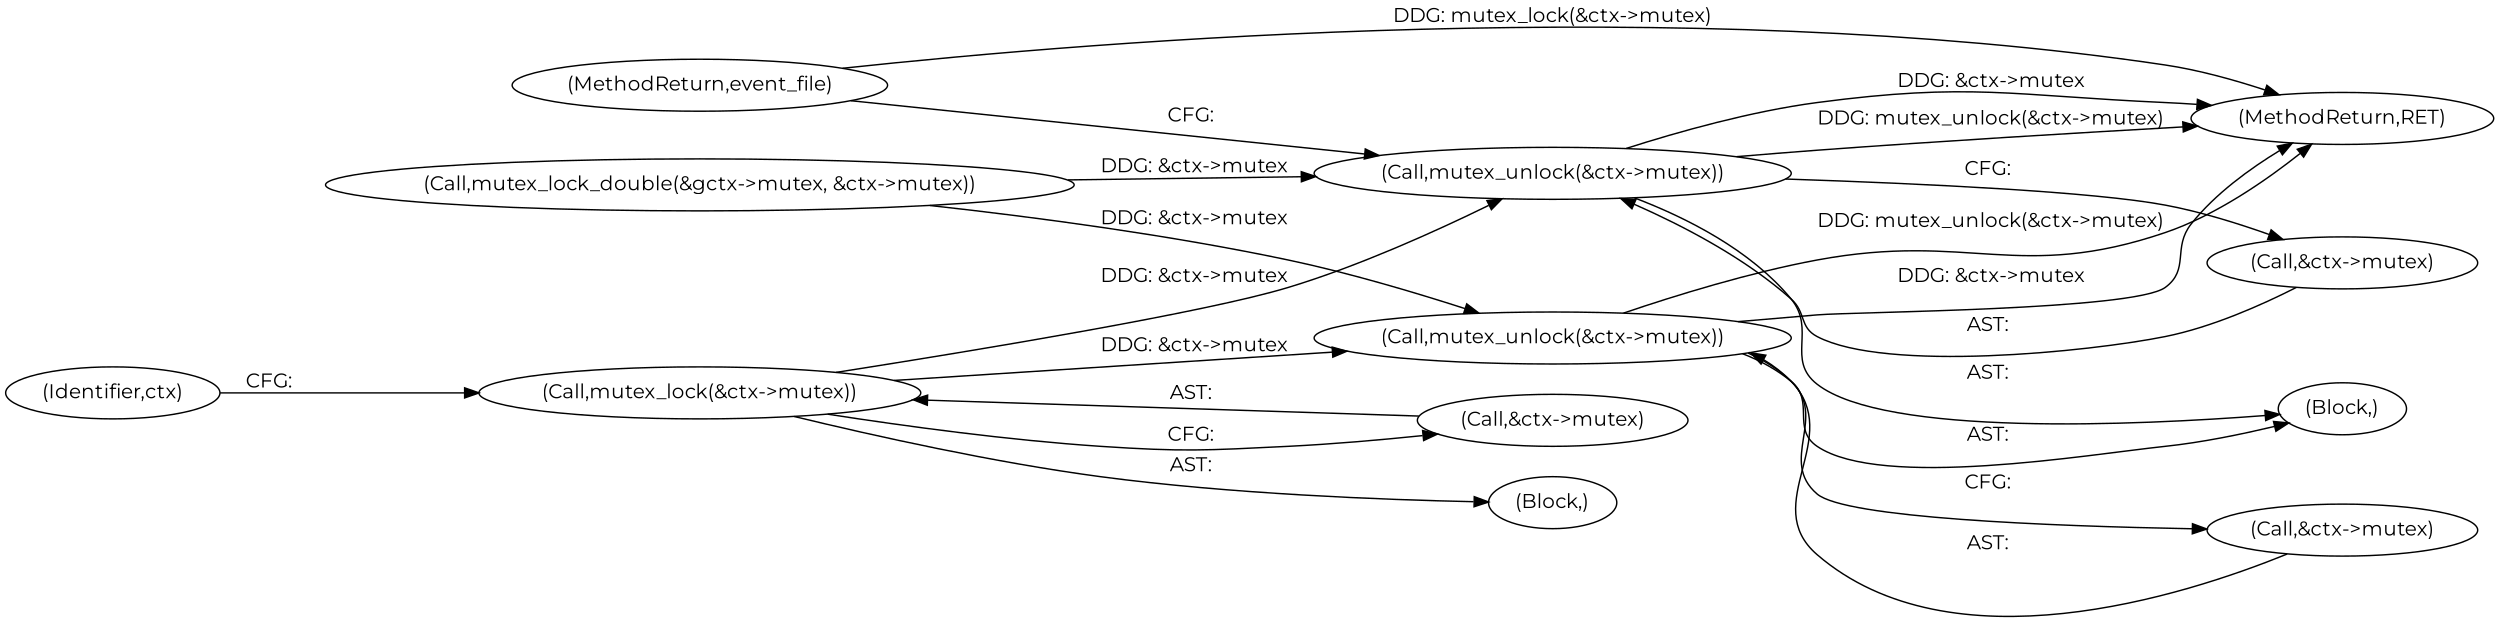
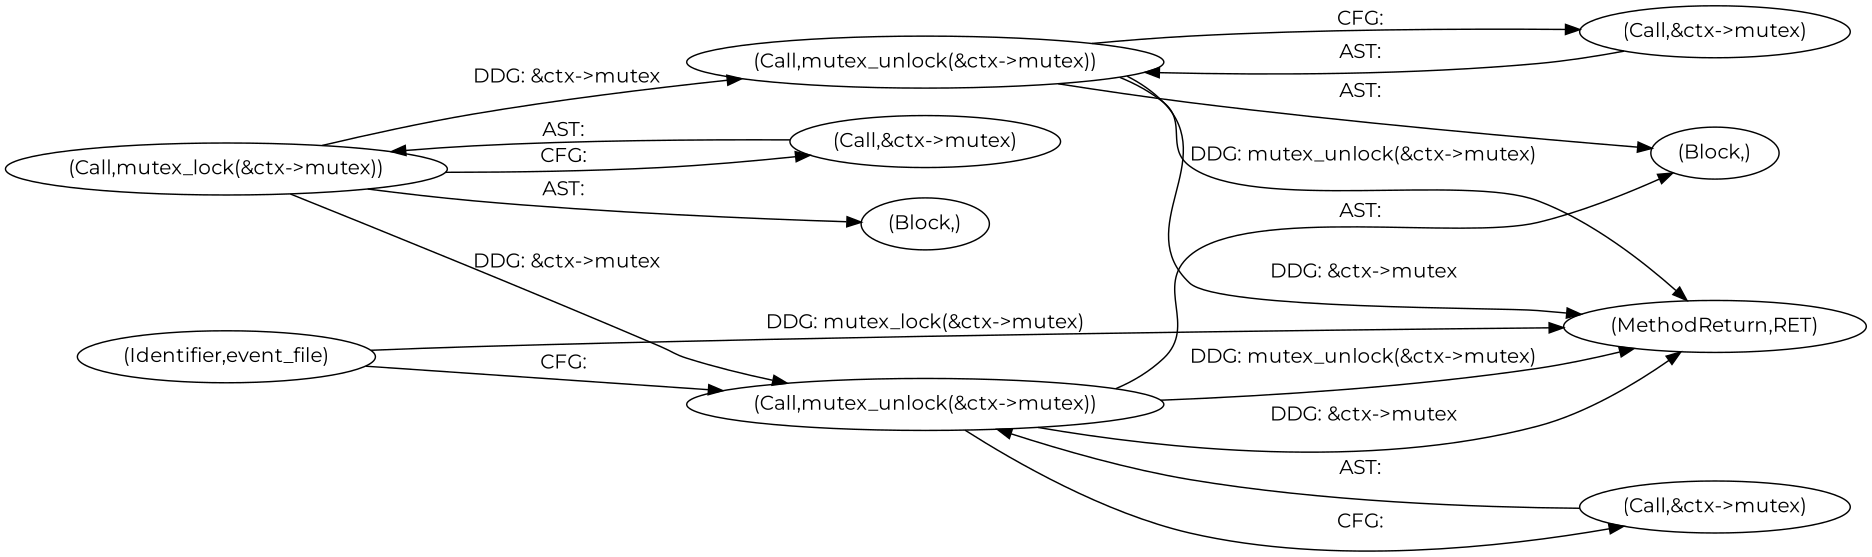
node "(MethodReturn,event_file)": label "(MethodReturn,event_file)" -> "(Identifier,event_file)"
node "(Call,mutex_lock_double(&gctx->mutex, &ctx->mutex))": removed
node "(Identifier,ctx)": removed
